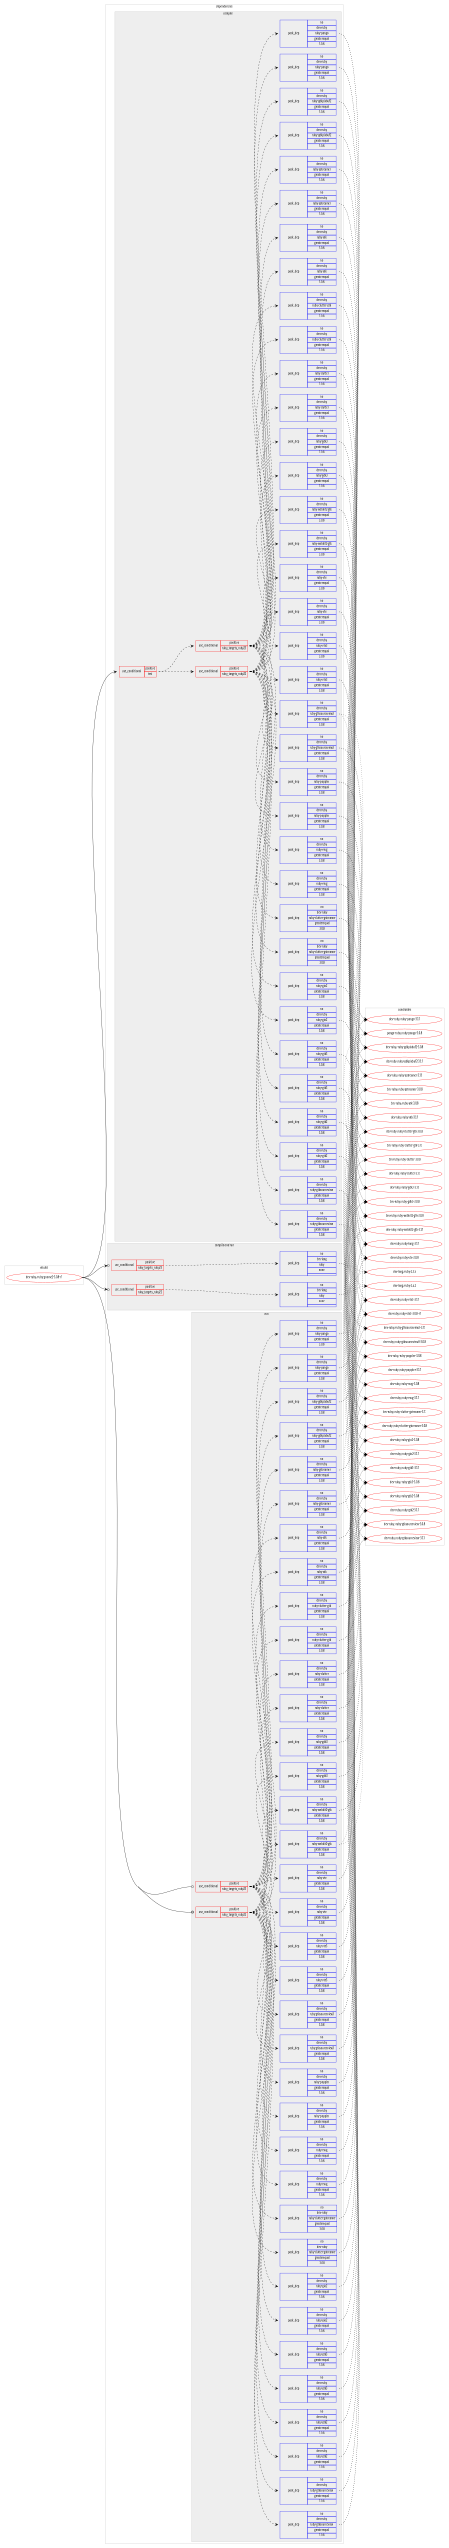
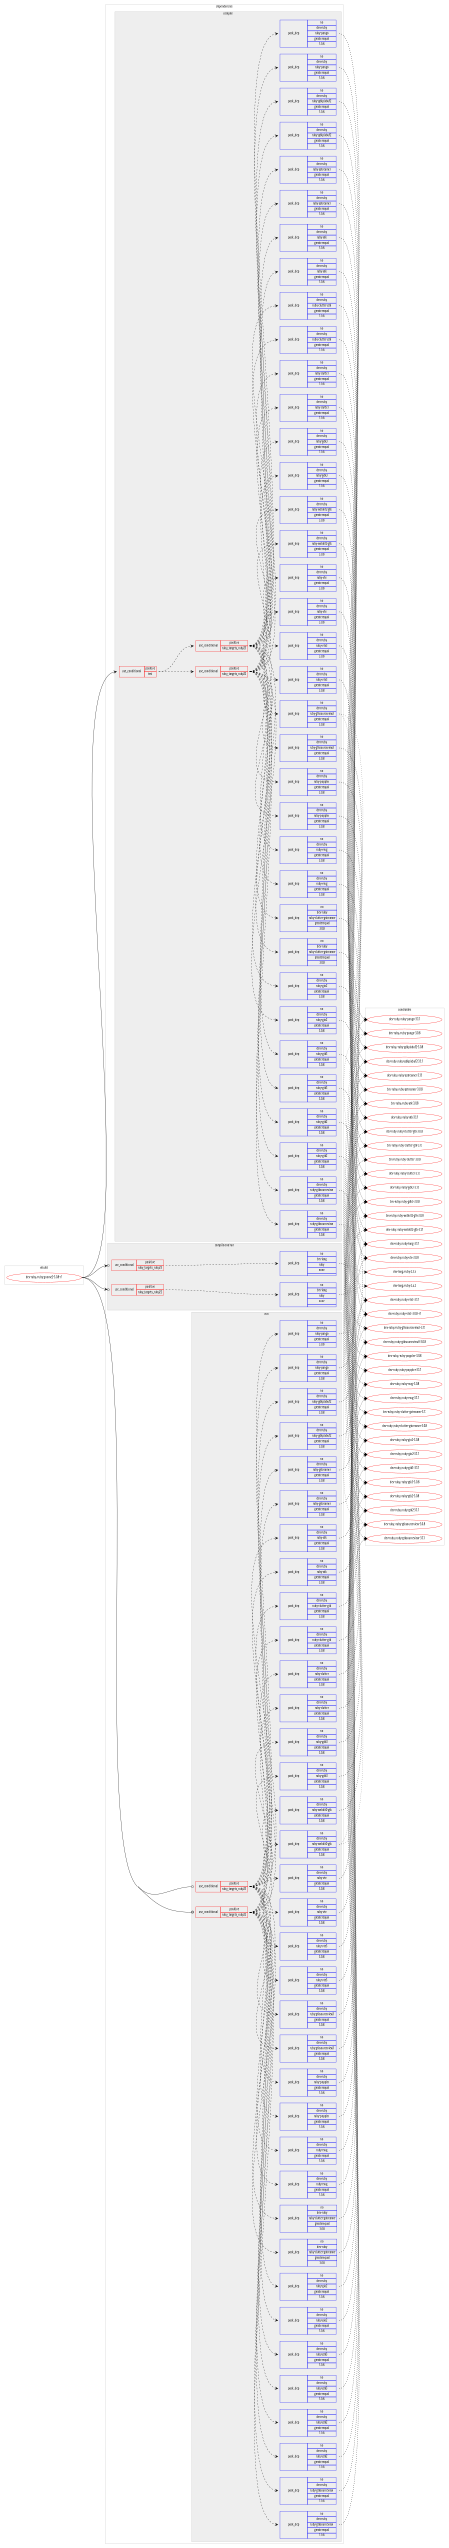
node "pango-ruby/ruby-pango-3.0.8": label "pango-ruby/ruby-pango-3.0.8" -> "dev-ruby/ruby-pango-3.0.8"
